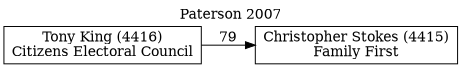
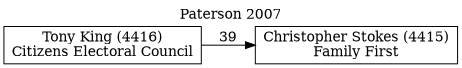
edge "Tony King (4416) Citizens Electoral Council" -> "Christopher Stokes (4415) Family First": label "79" -> "39"
